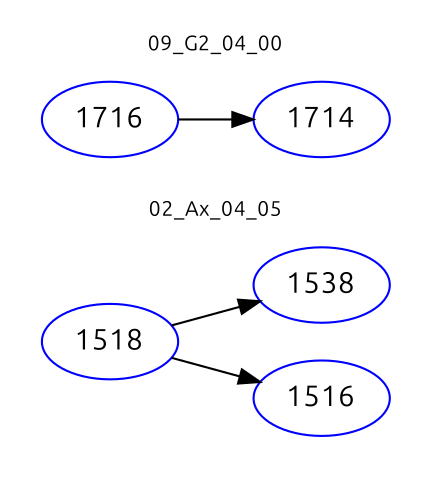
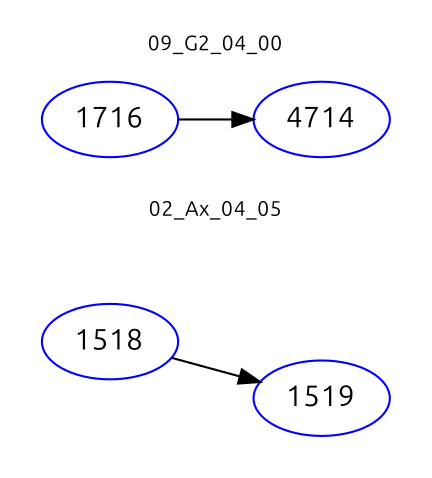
node "1714": label "1714" -> "4714"
node "1538": removed
node "1516": label "1516" -> "1519"
